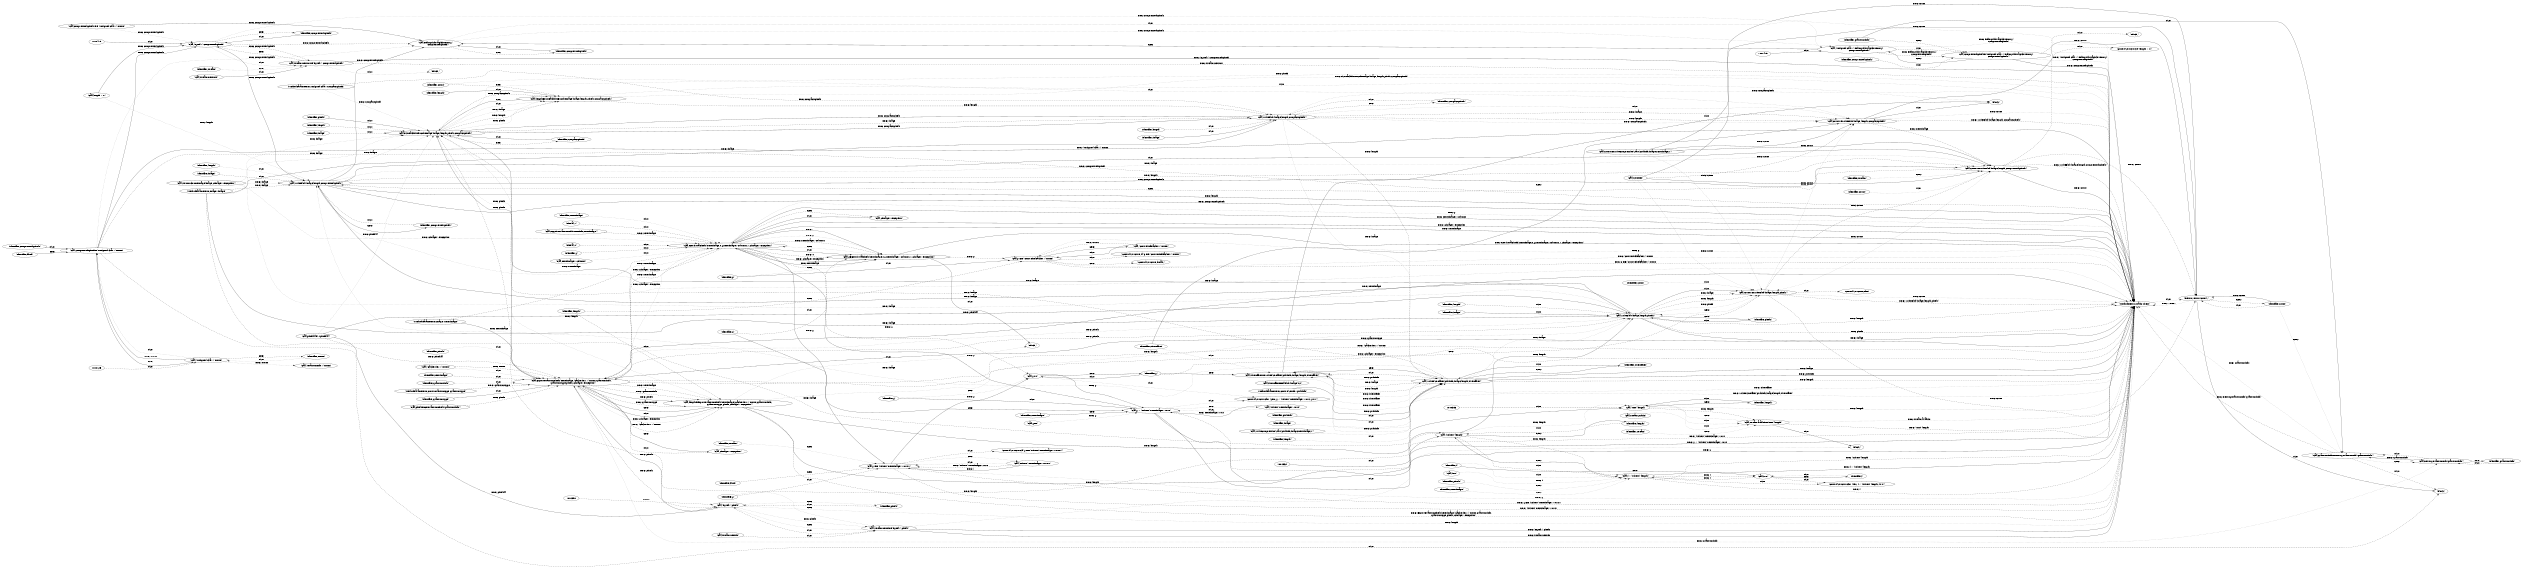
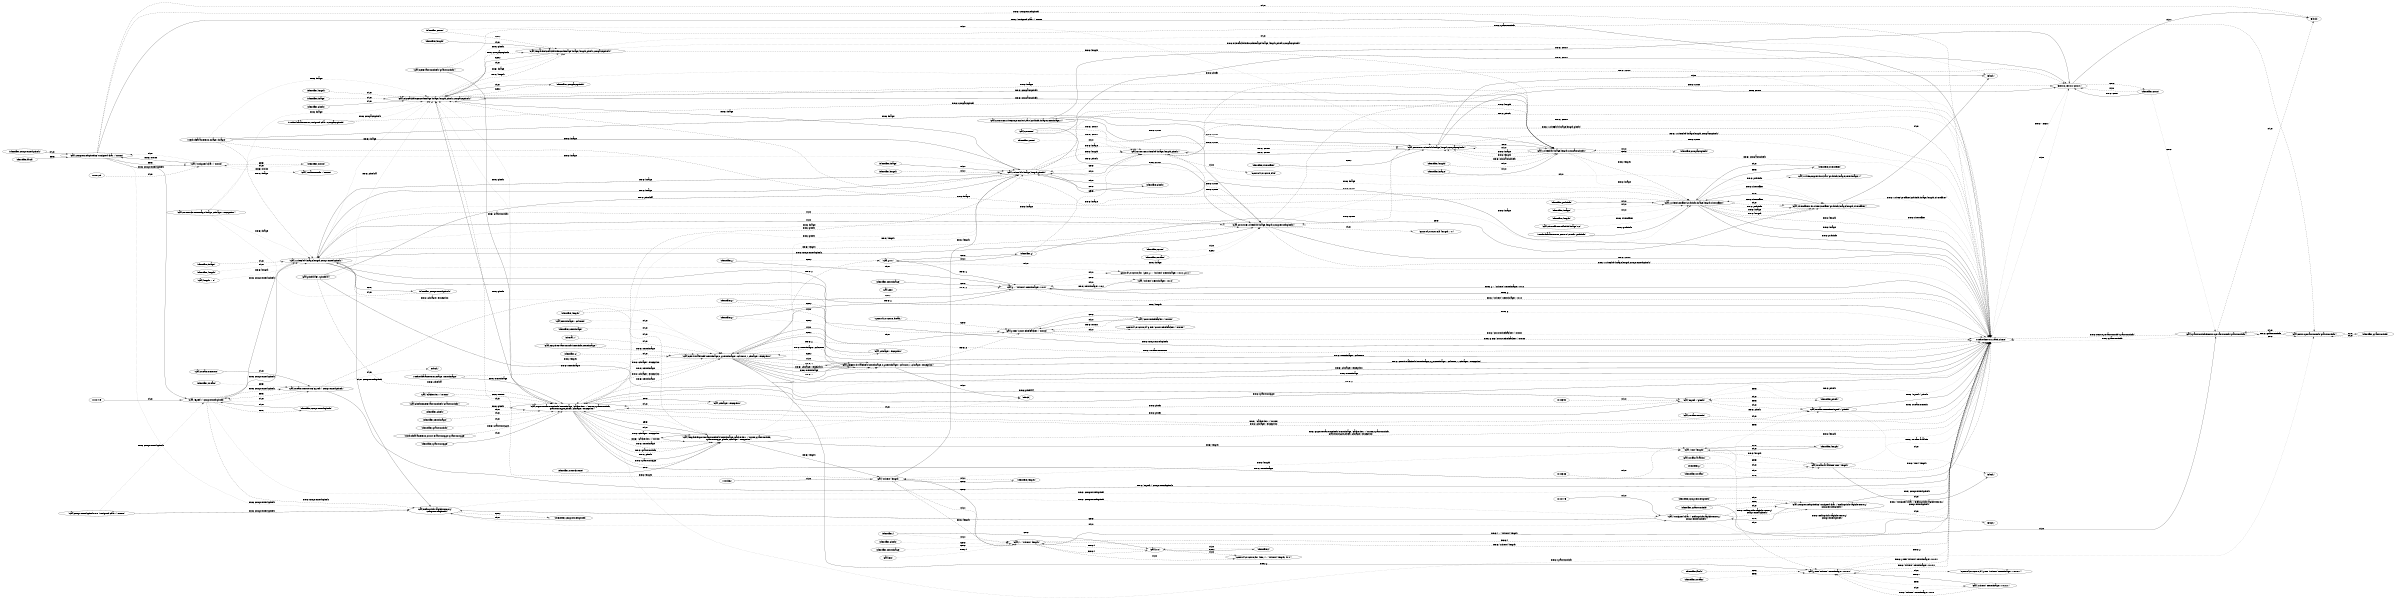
edge "(Call,length > 0)" -> "(Call,(Bytef *) compressed_pixels)": now "(Call,WriteBlob(image,length,compressed_pixels))" -> "(Call,(Bytef *) compressed_pixels)"
edge "(Call,WriteBlob(image,length,compressed_pixels))" -> "(Call,RelinquishMagickMemory( compressed_pixels))": label "DDG: compressed_pixels" -> "AST: compressed_pixels"
node "(Call,GetQuantumPixels(quantum_info))": added
edge "(Call,count+=WriteBlob(image,length,compact_pixels))" -> "(Call,count+=WriteBlob(image,length,compressed_pixels))": label "DDG: next_image" -> "DDG: count"
edge "(Call,count+=WriteBlob(image,length,compact_pixels))" -> "(Call,WriteBlob(image,length,compact_pixels))": added, label "CFG:"
edge "(Call,count+=WriteBlob(image,length,compact_pixels))" -> "(Call,count+=WriteBlob(image,length,pixels))": added, label "DDG: count"
edge "(Call,WriteBlob(image,length,compressed_pixels))" -> "(Call,WriteBlob(image,length,pixels))": added, label "DDG: image"
edge "(Call,count=0)" -> "(Call,count+=WriteBlob(image,length,compressed_pixels))": label "DDG: count" -> "CFG: count"
edge "(Call,count+=WriteBlob(image,length,compressed_pixels))" -> "(Call,WriteBlob(image,length,compressed_pixels))": label "CFG: " -> "AST: "
edge "(Call,count+=WriteBlob(image,length,compressed_pixels))" -> "(Call,count+=WriteBlob(image,length,compact_pixels))": added, label "DDG: count"
node "(Literal,0)": removed
edge "(Call,p == (const PixelPacket *) NULL)" -> "(ControlStructure,break;)": reversed
edge "(Call,y == (ssize_t) next_image->rows-1)" -> "(Call,y++)": removed, label "DDG: y"
node "(Call,stream.psd_in)": label "(Call,stream.psd_in)" -> "(Call,stream.avail_in)"
edge "(Call,WriteCompressionStart(psd_info,image,next_image,1))" -> "(Call,WritePSDOffset(psd_info,image,length,size_offset))": reversed
node "(Identifier,monochrome)": added
edge "1000390" -> "(Call,(Bytef *) pixels)": label "NULL: " -> "AST: "
edge "(Call,(Bytef *) pixels)" -> "(MethodReturn,static size_t)": label "DDG: length" -> "DDG: pixels"
